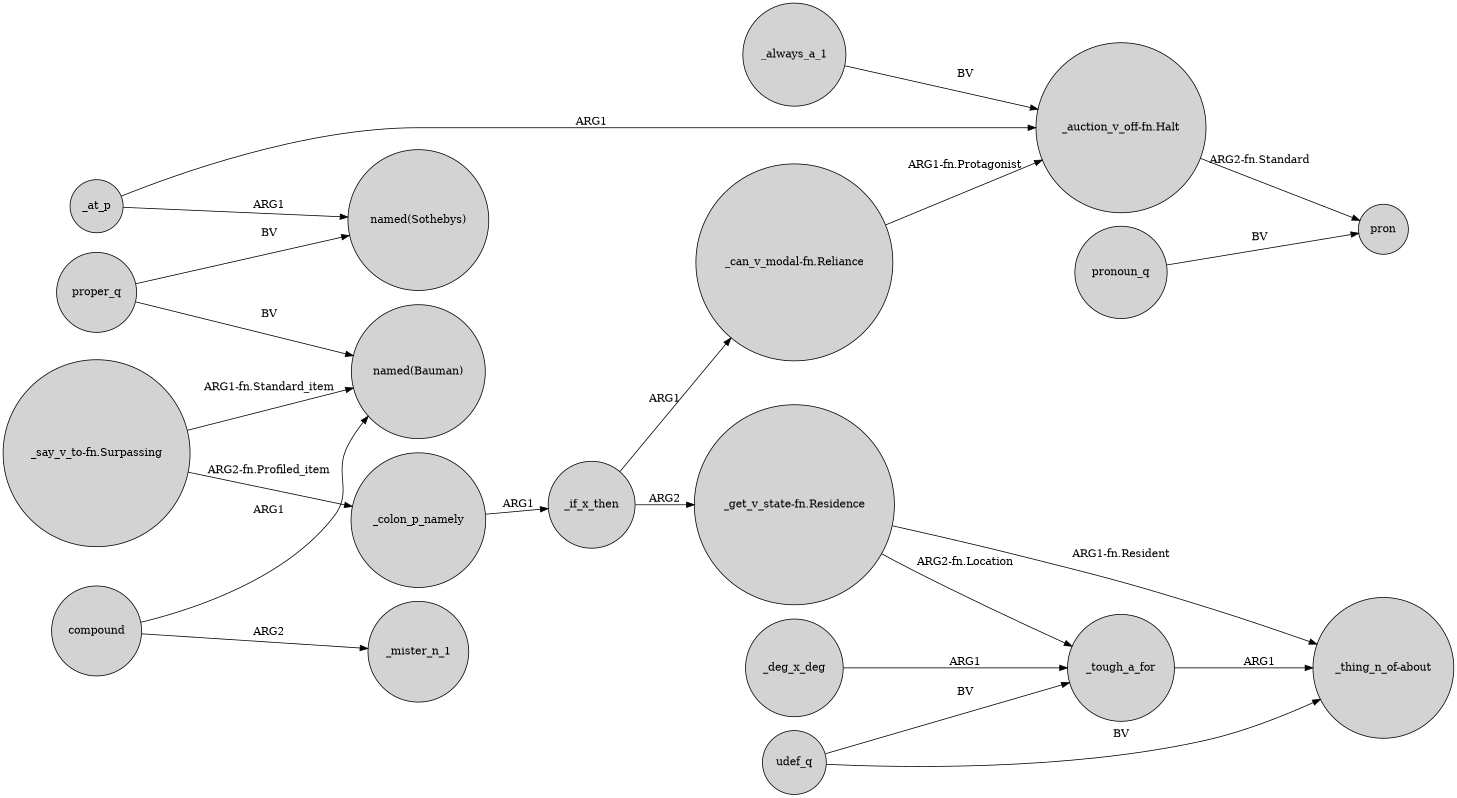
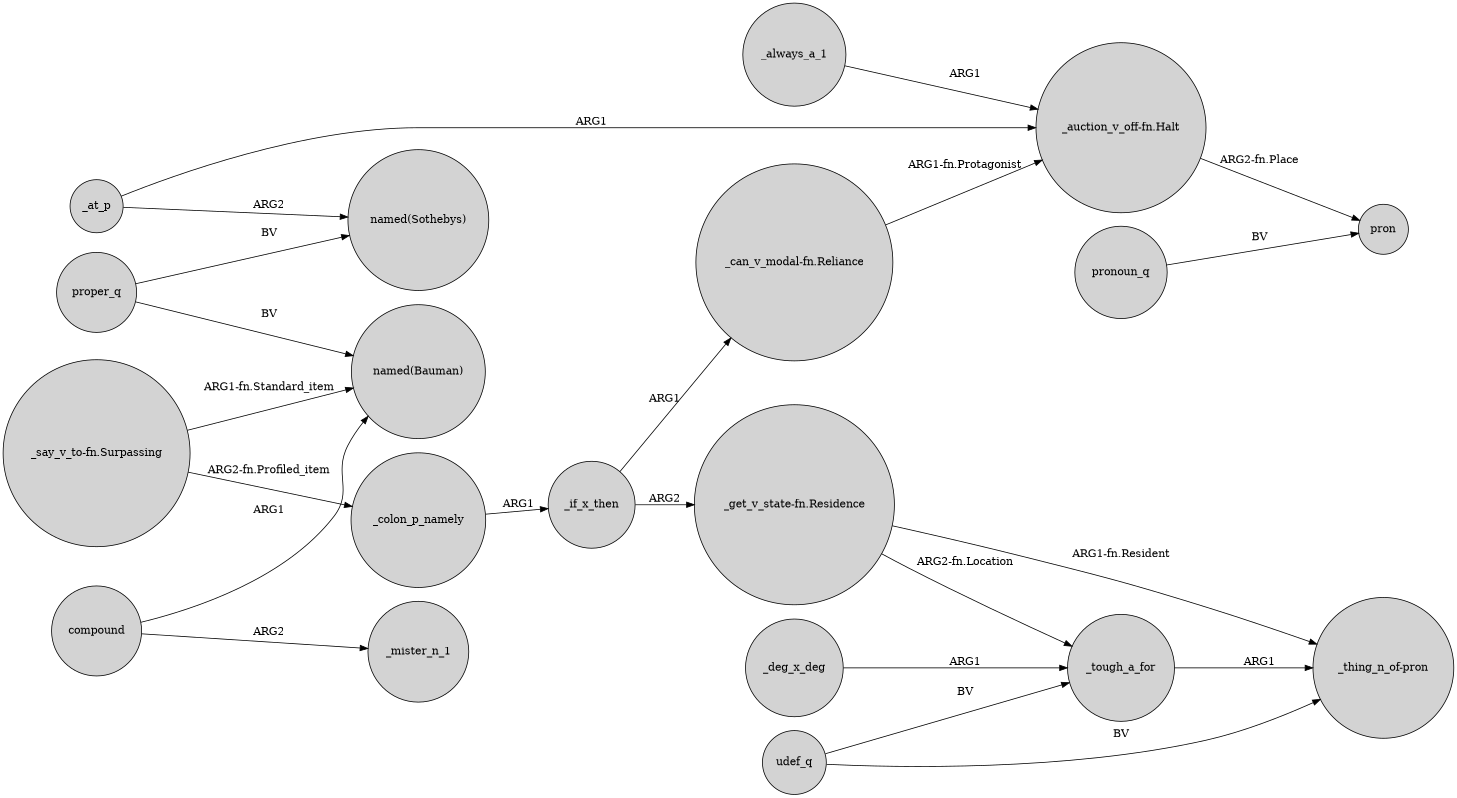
edge "_always_a_1" -> "_auction_v_off-fn.Halt": label "BV" -> "ARG1"
edge "_auction_v_off-fn.Halt" -> "pron": label "ARG2-fn.Standard" -> "ARG2-fn.Place"
edge "_at_p" -> "named(Sothebys)": label "ARG1" -> "ARG2"
node "_thing_n_of-about": label "_thing_n_of-about" -> "_thing_n_of-pron"
